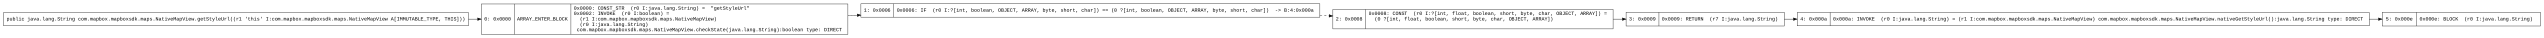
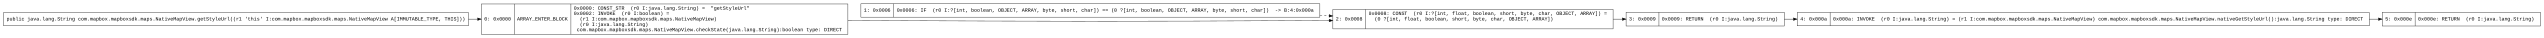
edge "0: 0x0000" -> "1: 0x0006": now "0: 0x0000" -> "2: 0x0008"
node "3: 0x0009": text "0x0009: RETURN  (r7 I:java.lang.String)" -> "0x0009: RETURN  (r0 I:java.lang.String)"
node "5: 0x000e": text "0x000e: BLOCK  (r0 I:java.lang.String)" -> "0x000e: RETURN  (r0 I:java.lang.String)"
